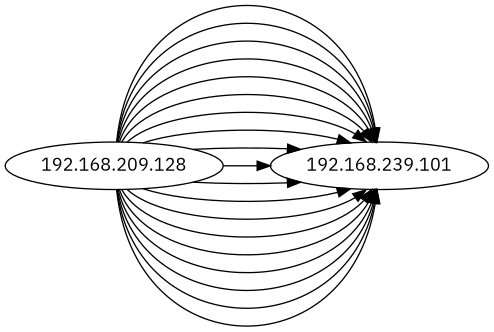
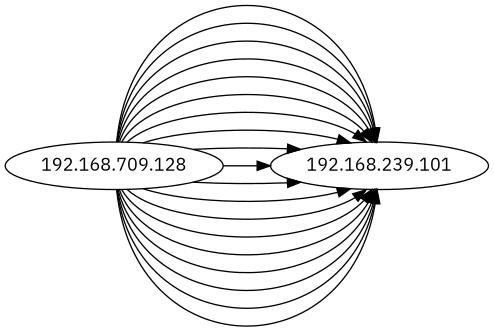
node "192.168.209.128": label "192.168.209.128" -> "192.168.709.128"
